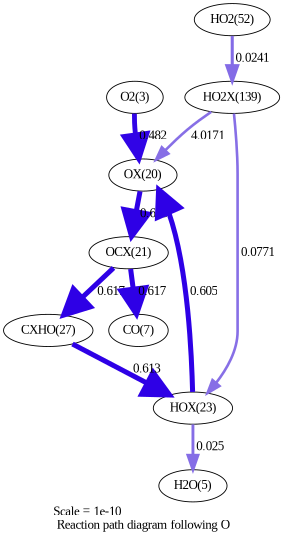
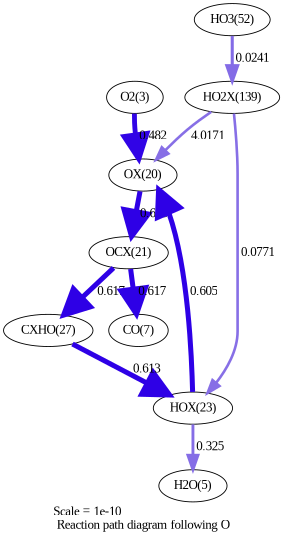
node "HO2(52)": label "HO2(52)" -> "HO3(52)"
edge "HOX(23)" -> "H2O(5)": label " 0.025" -> " 0.325"
